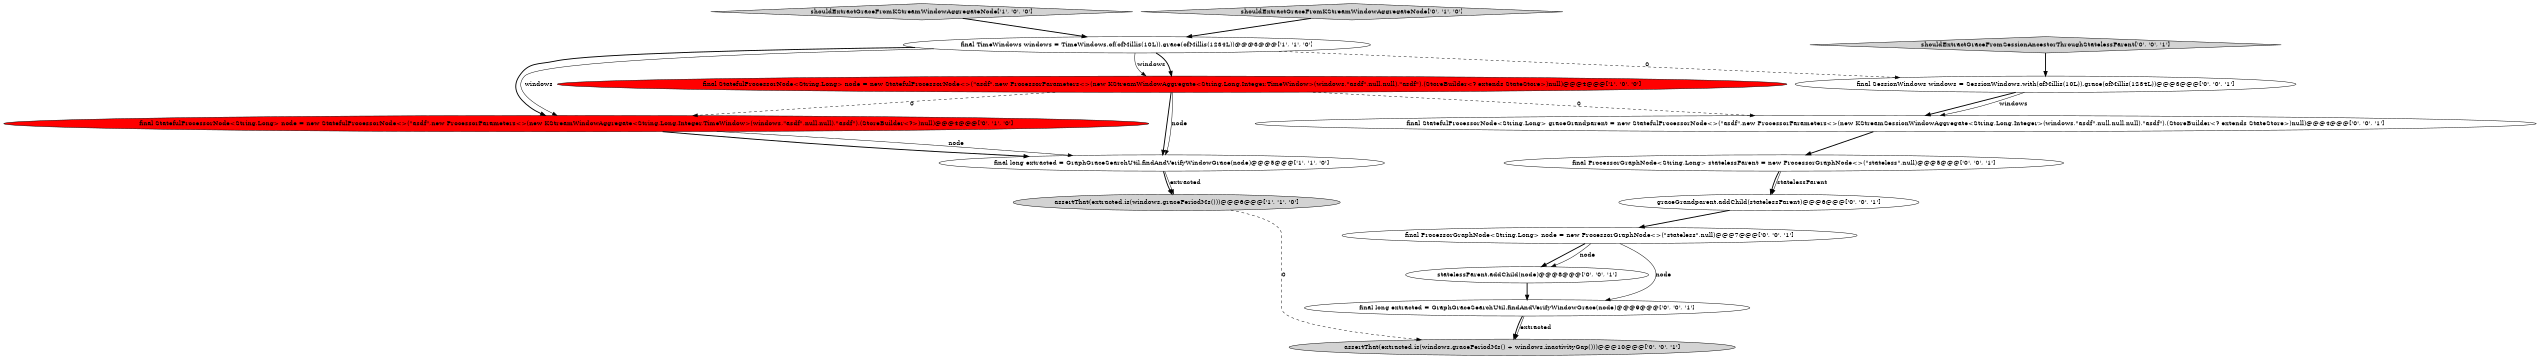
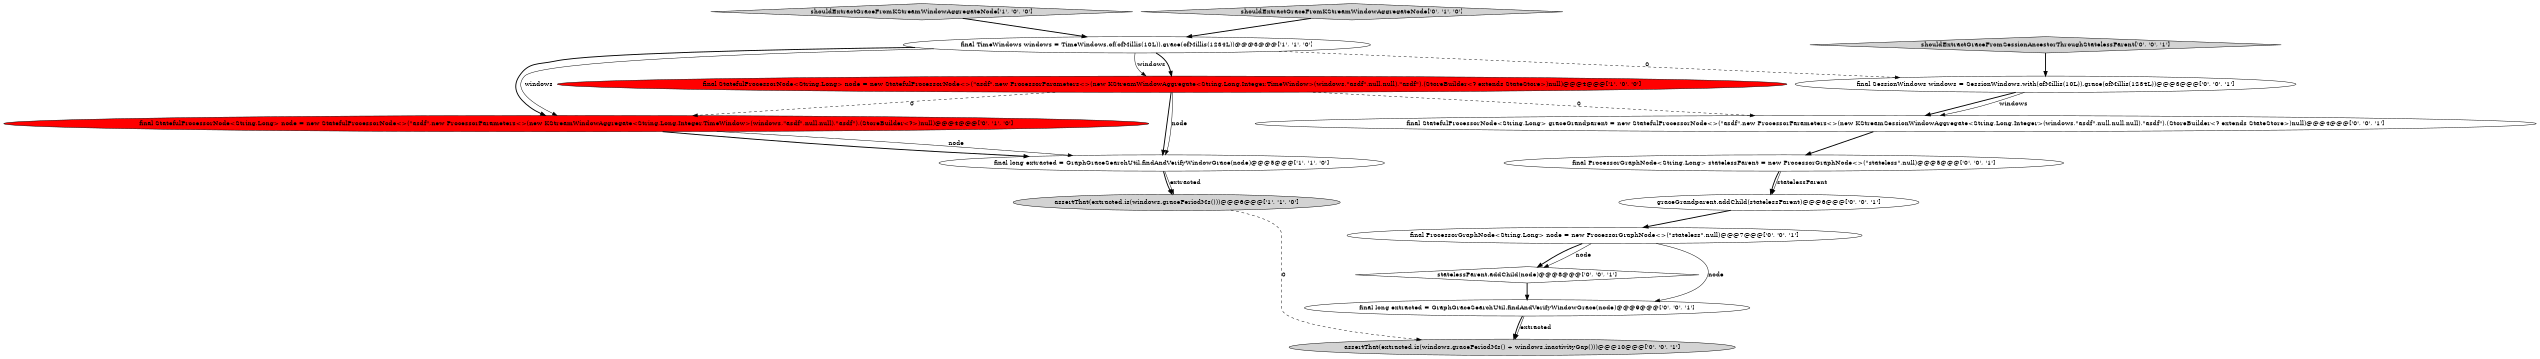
node "statelessParent.addChild(node)@@@8@@@['0', '0', '1']": shape ellipse -> diamond
